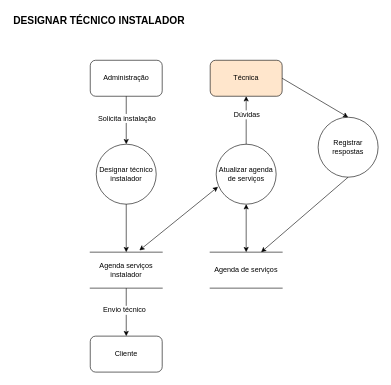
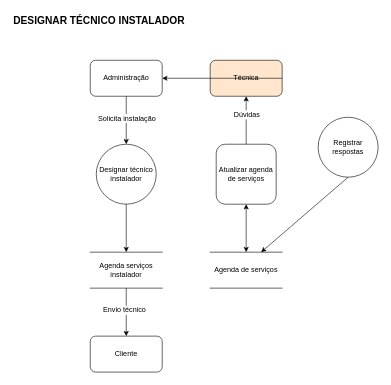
edge "Técnica" -> "Registrar respostas": now "Técnica" -> "Administração"
node "Atualizar agenda de serviços": shape ellipse -> rounded rectangle
edge "Atualizar agenda de serviços" -- "Agenda serviços instalador": removed
